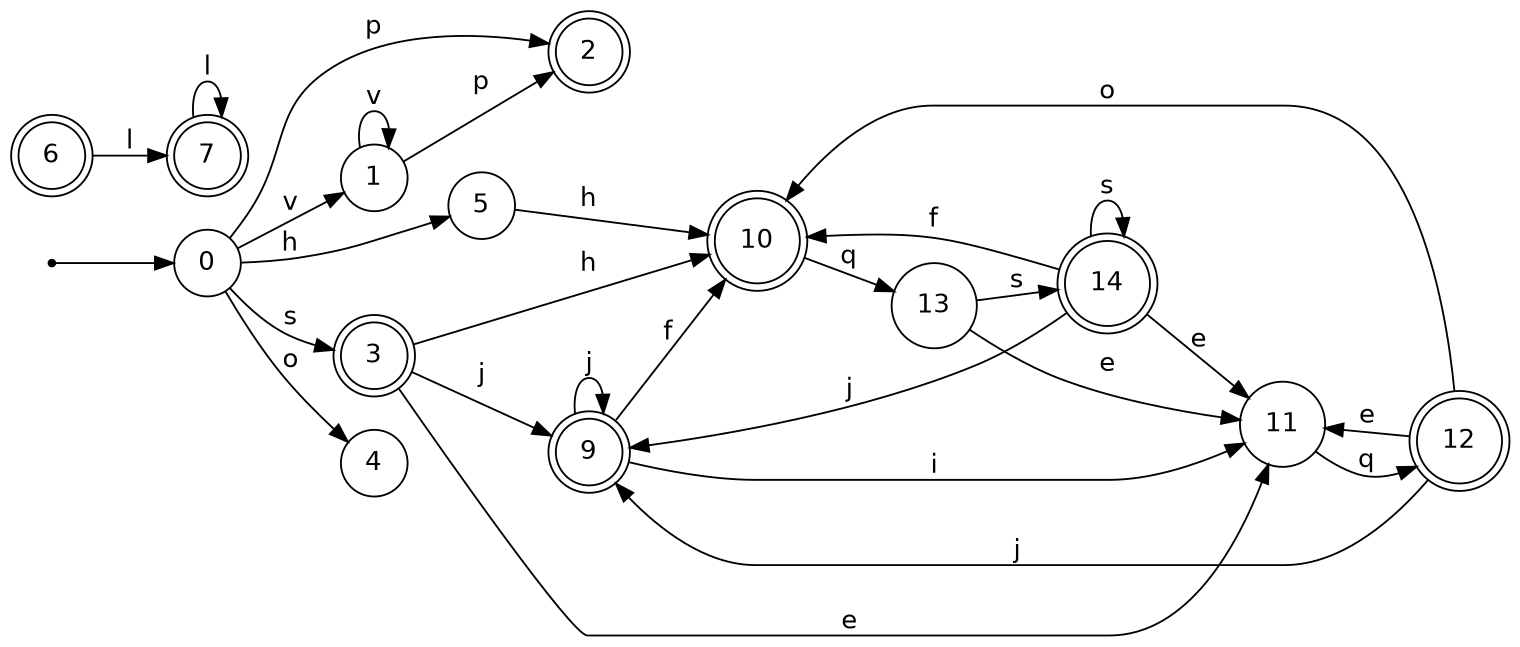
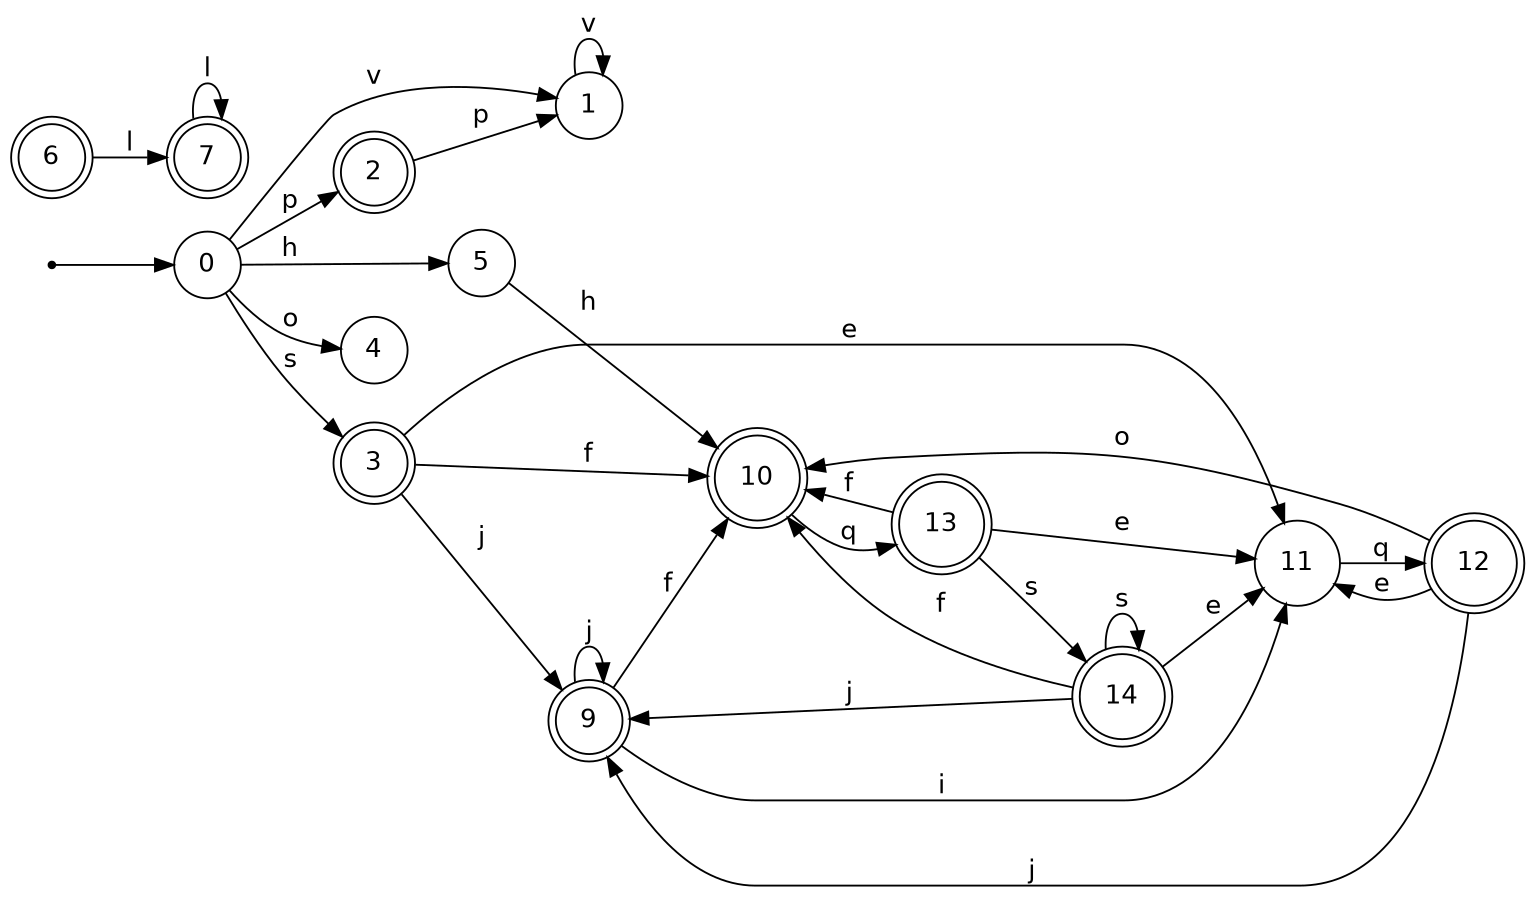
edge "1" -> "2": reversed
edge "3" -> "10": label "h" -> "f"
node "13": shape circle -> doublecircle
edge "13" -> "10": added, label "f"
